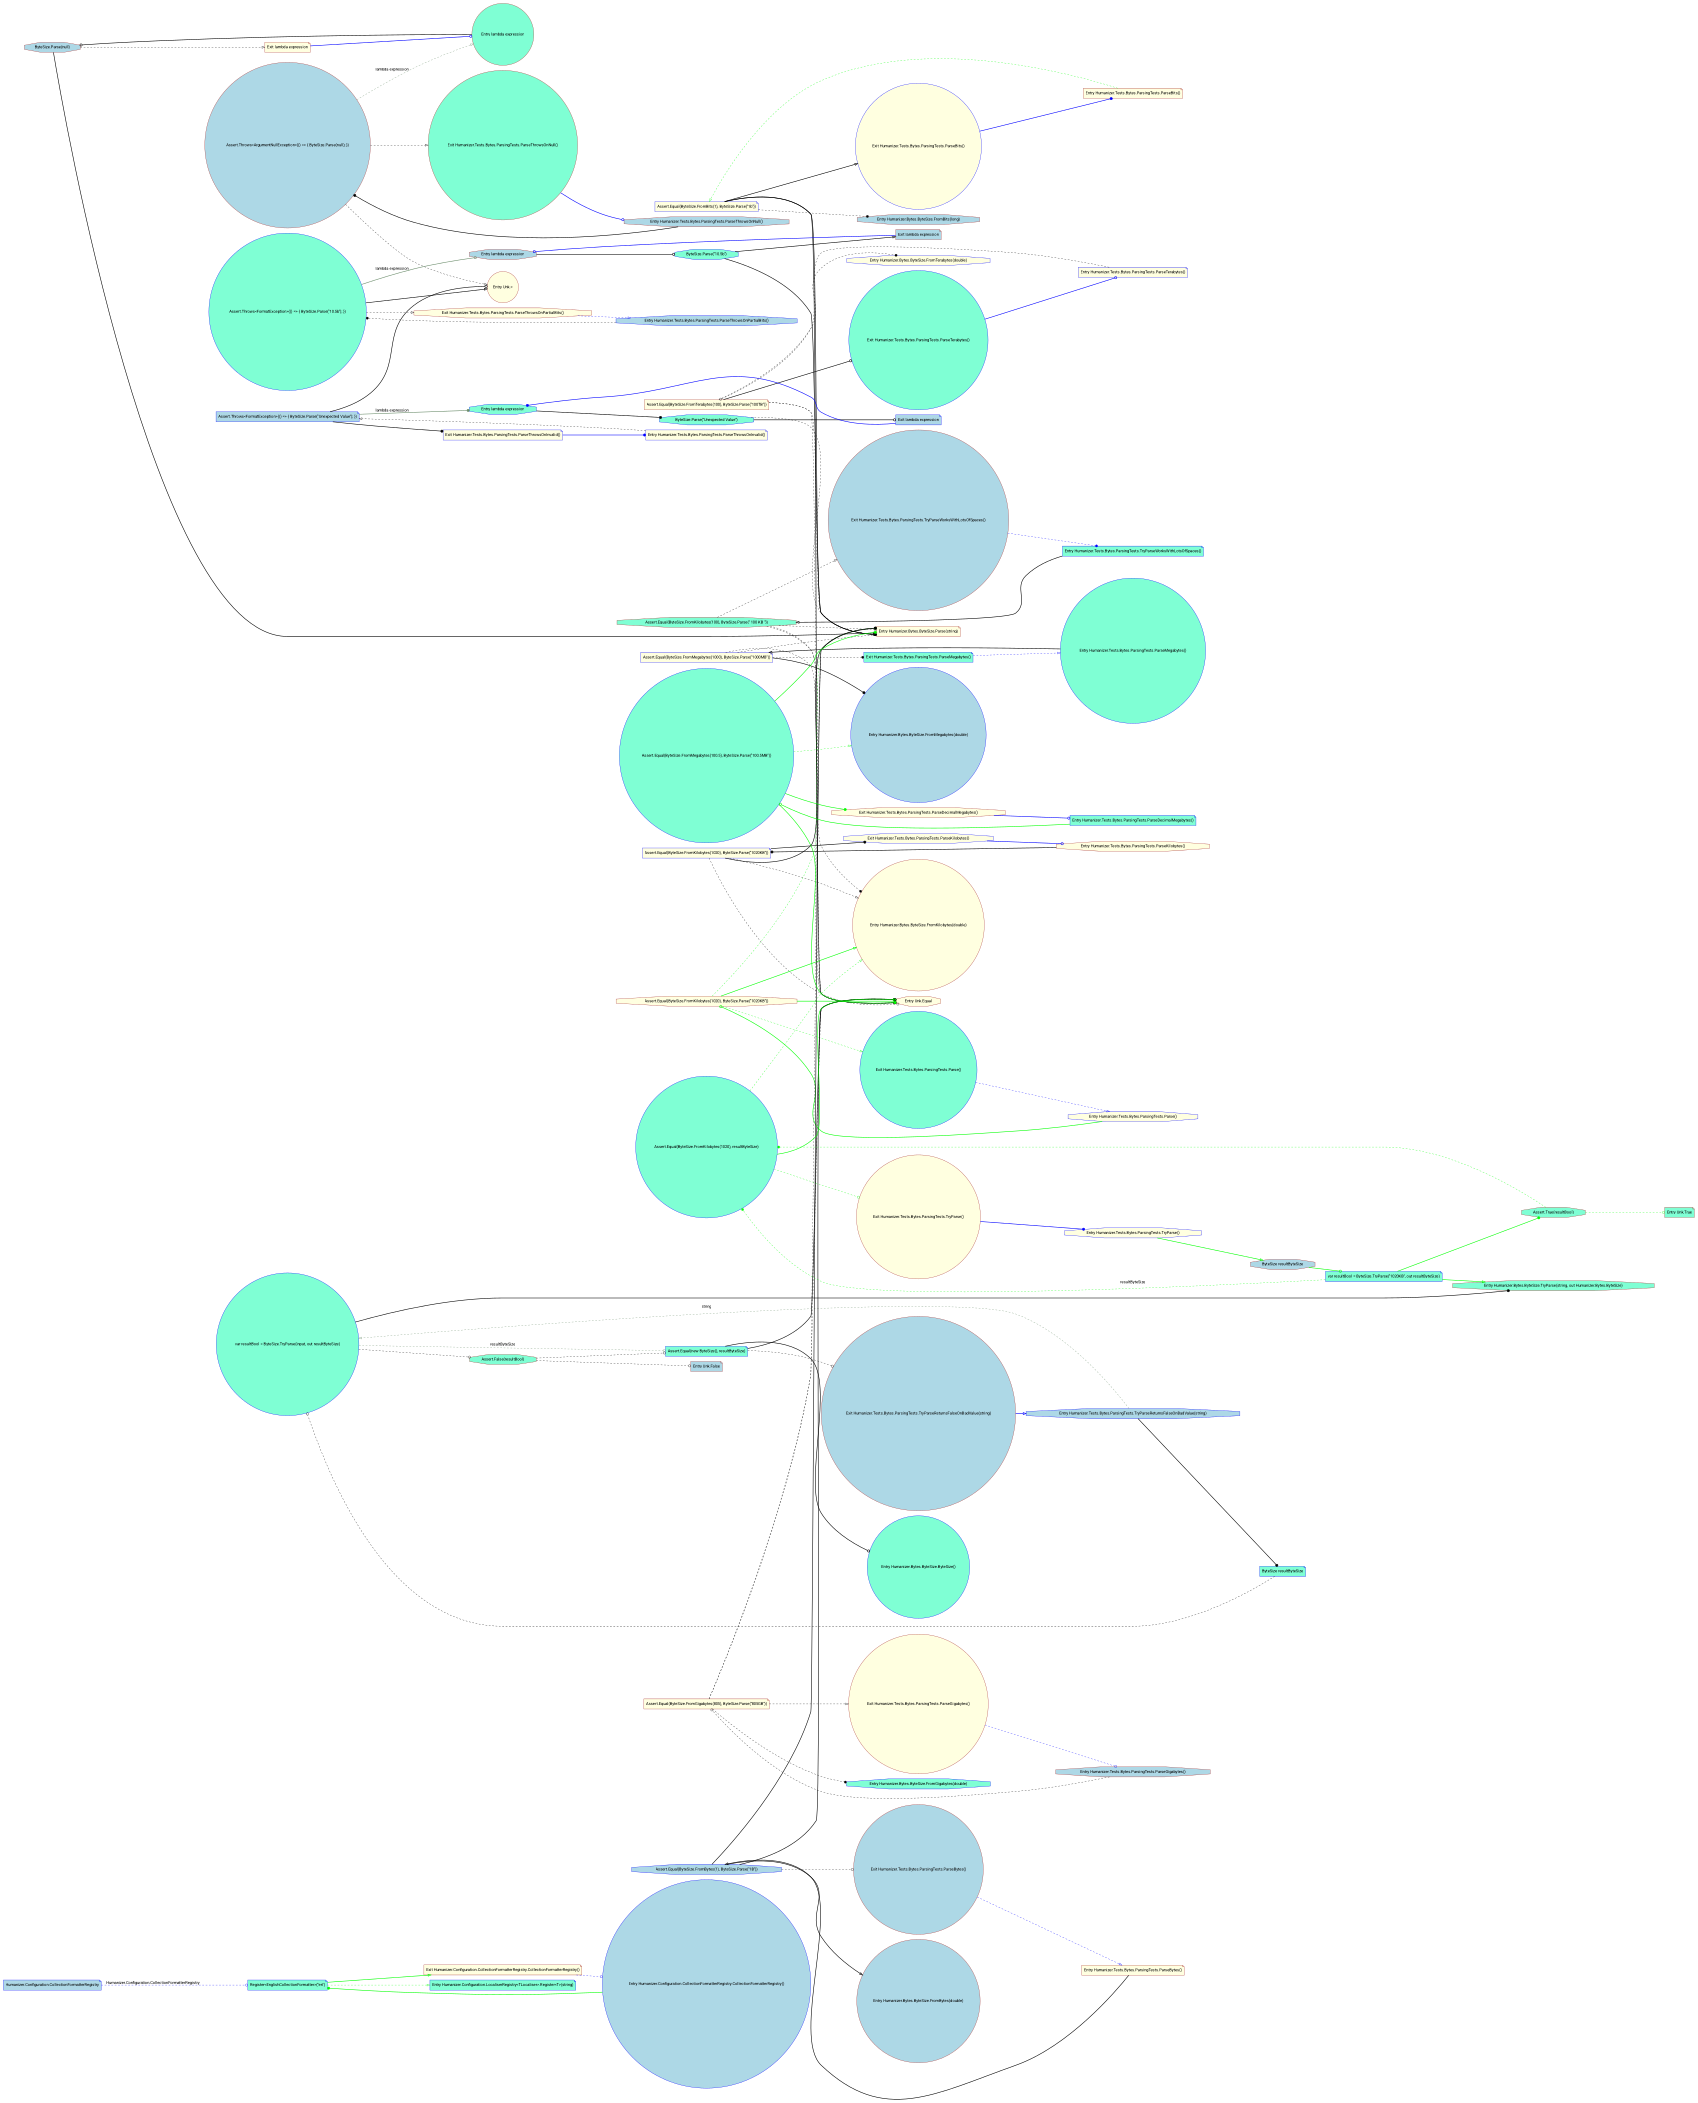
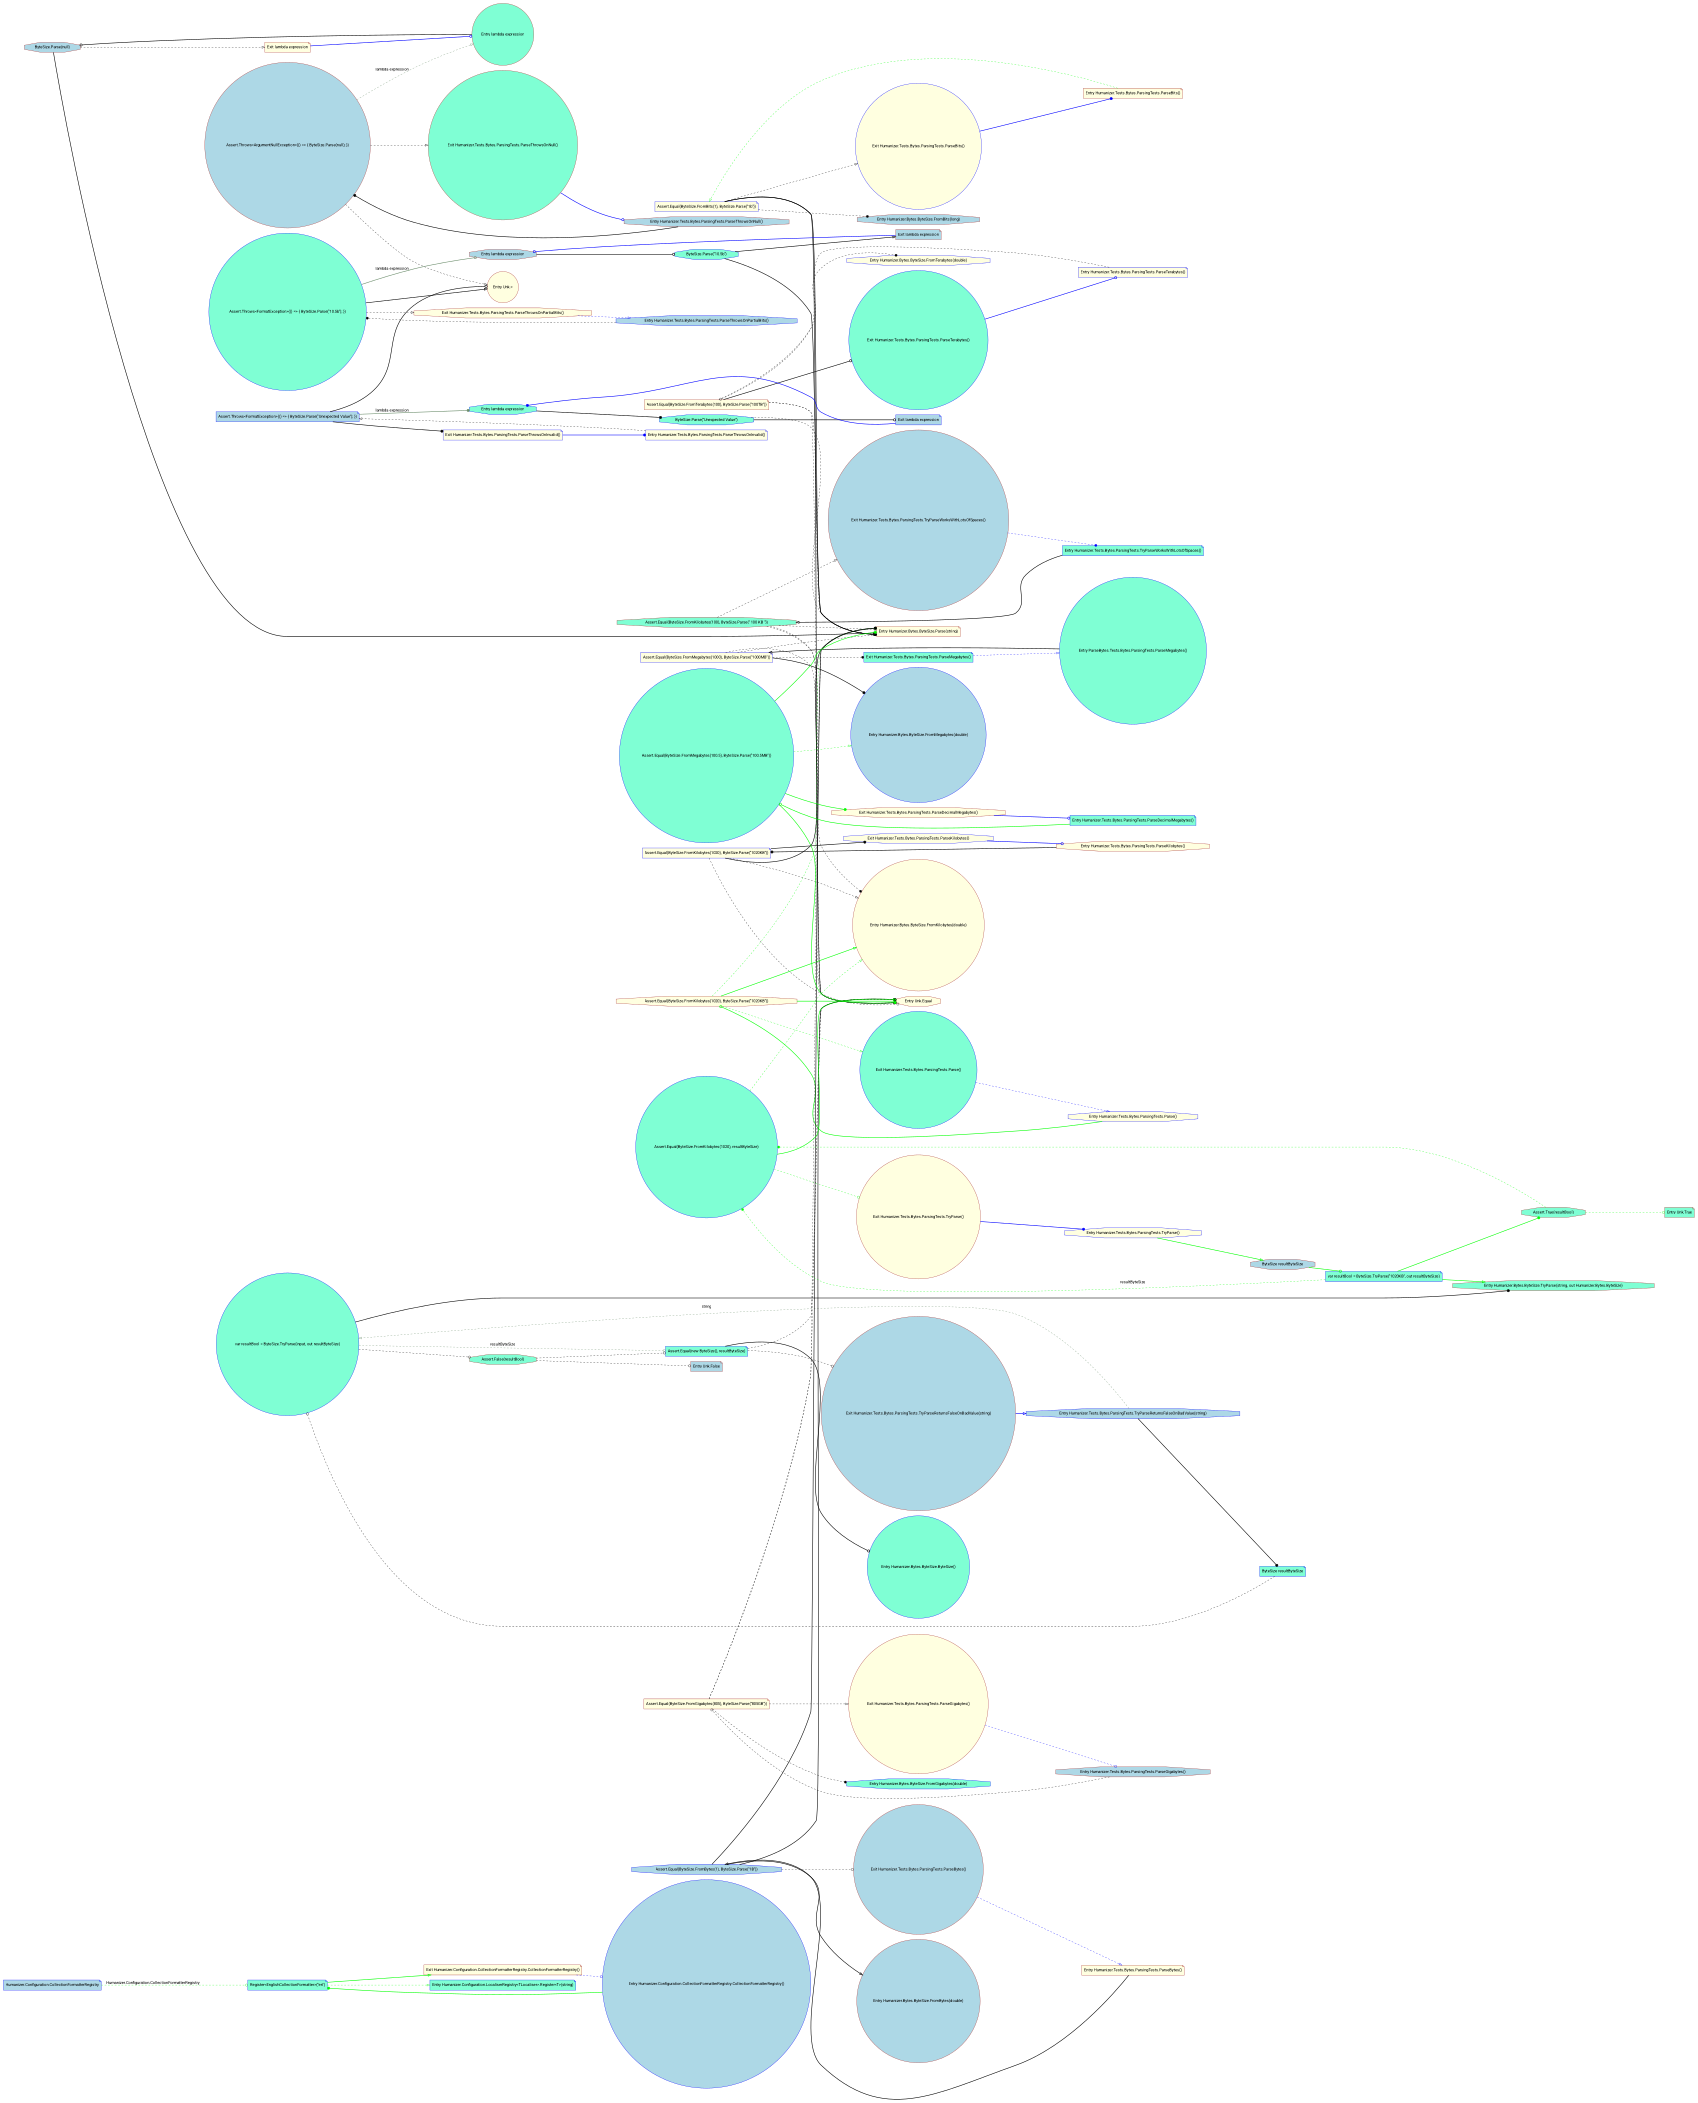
edge "Assert.Equal(ByteSize.FromBits(1), ByteSize.Parse(''1b''))" -> "Exit Humanizer.Tests.Bytes.ParsingTests.ParseBits()": style bold -> dashed
node "Entry Humanizer.Tests.Bytes.ParsingTests.ParseMegabytes()": label "Entry Humanizer.Tests.Bytes.ParsingTests.ParseMegabytes()" -> "Entry ParseBytes.Tests.Bytes.ParsingTests.ParseMegabytes()"
edge "Assert.Equal(new ByteSize(), resultByteSize)" -> "Entry Unk.Equal": style bold -> dashed
edge "Humanizer.Configuration.CollectionFormatterRegistry" -> "Register<EnglishCollectionFormatter>(''en'')": color blue -> green
